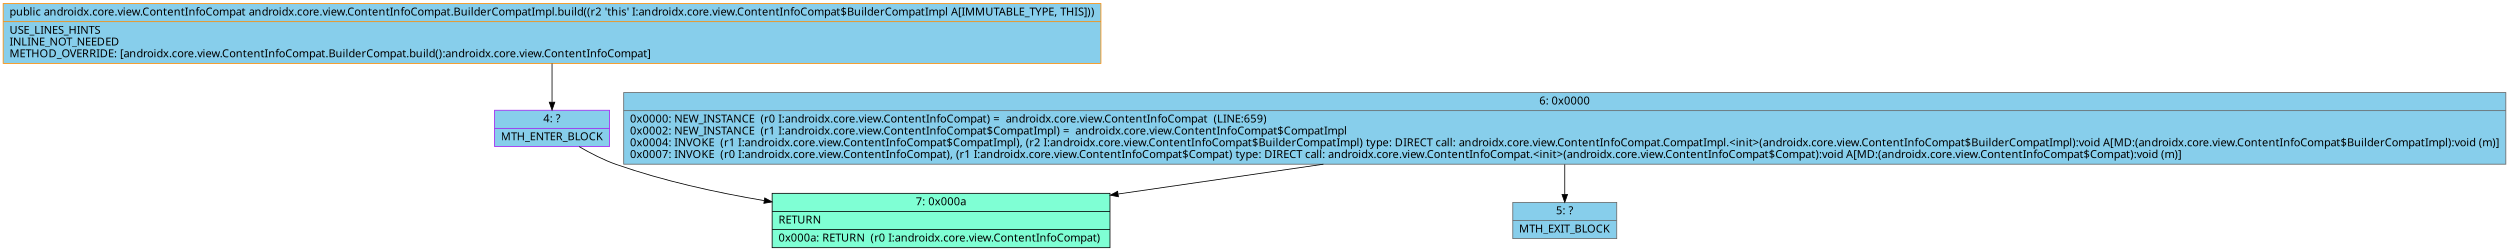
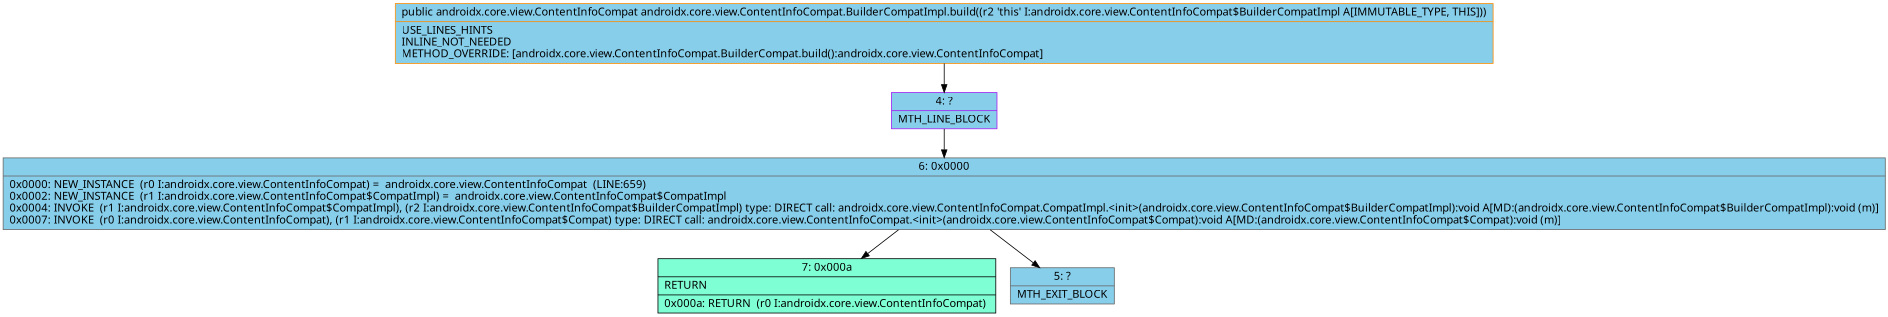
node "4: ?": text "MTH_ENTER_BLOCK" -> "MTH_LINE_BLOCK"
edge "4: ?" -> "7: 0x000a": now "4: ?" -> "6: 0x0000"
